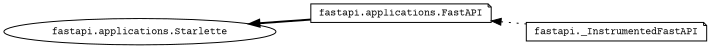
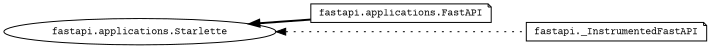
edge "fastapi._InstrumentedFastAPI" -> "fastapi.applications.FastAPI": now "fastapi._InstrumentedFastAPI" -> "fastapi.applications.Starlette"
